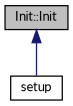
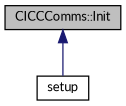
node "Init::Init": label "Init::Init" -> "CICCComms::Init"
